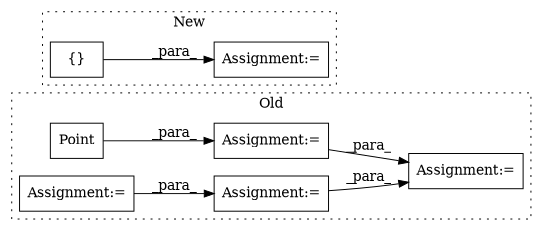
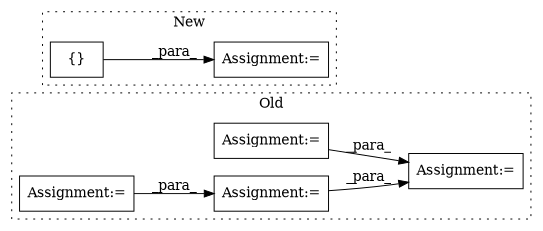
node "Point": removed
